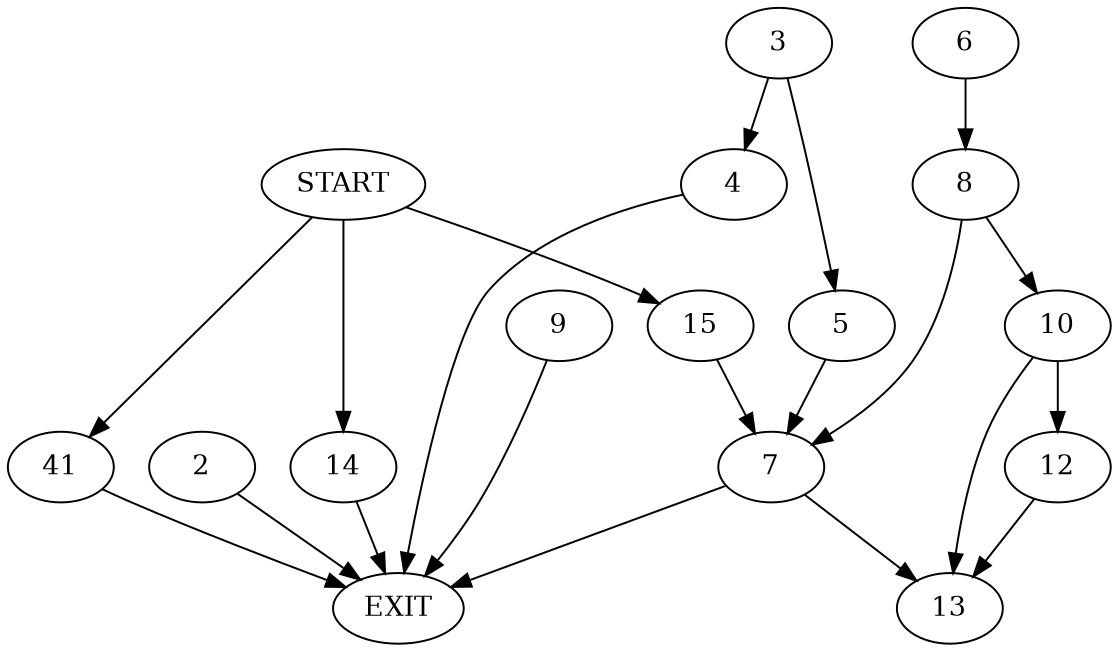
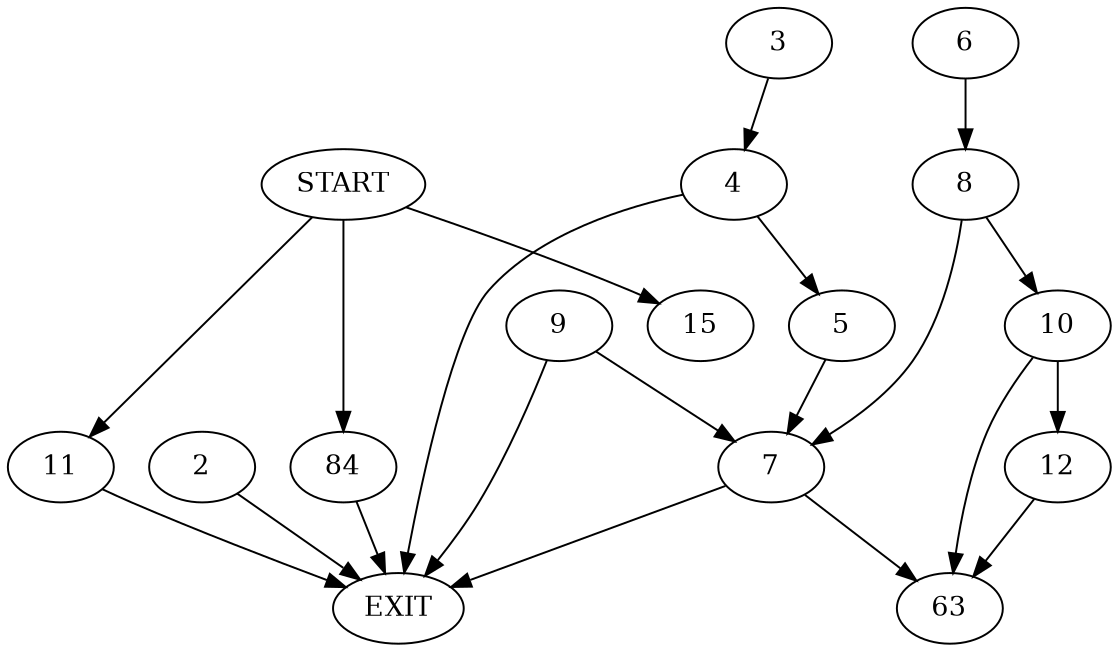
edge "3" -> "5": now "4" -> "5"
edge "15" -> "7": now "9" -> "7"
node "41": label "41" -> "11"
node "14": label "14" -> "84"
node "13": label "13" -> "63"
